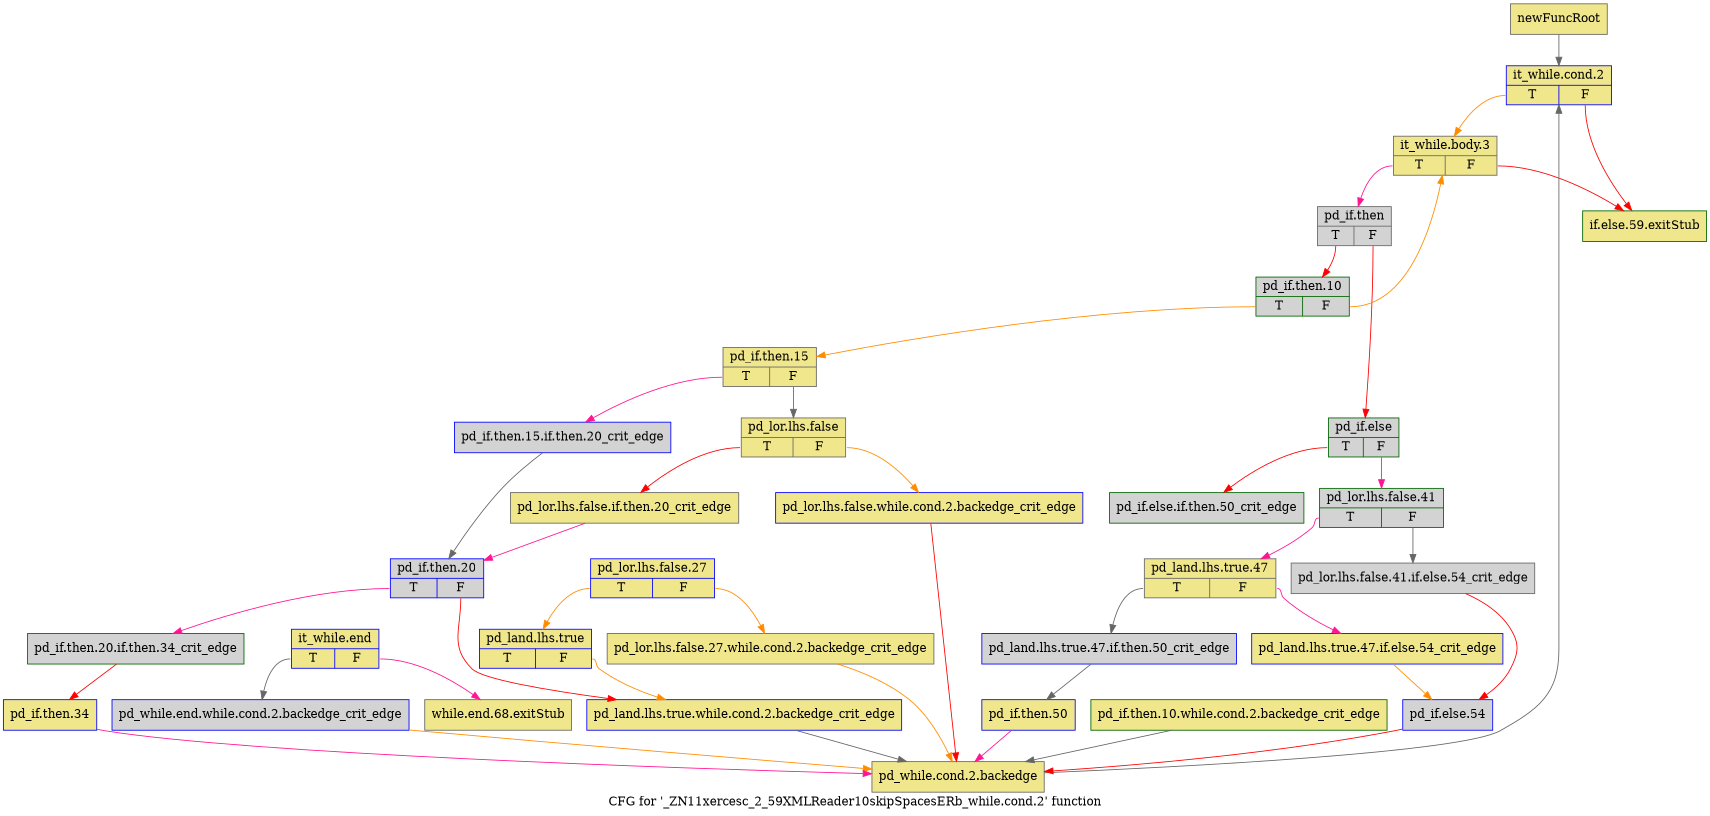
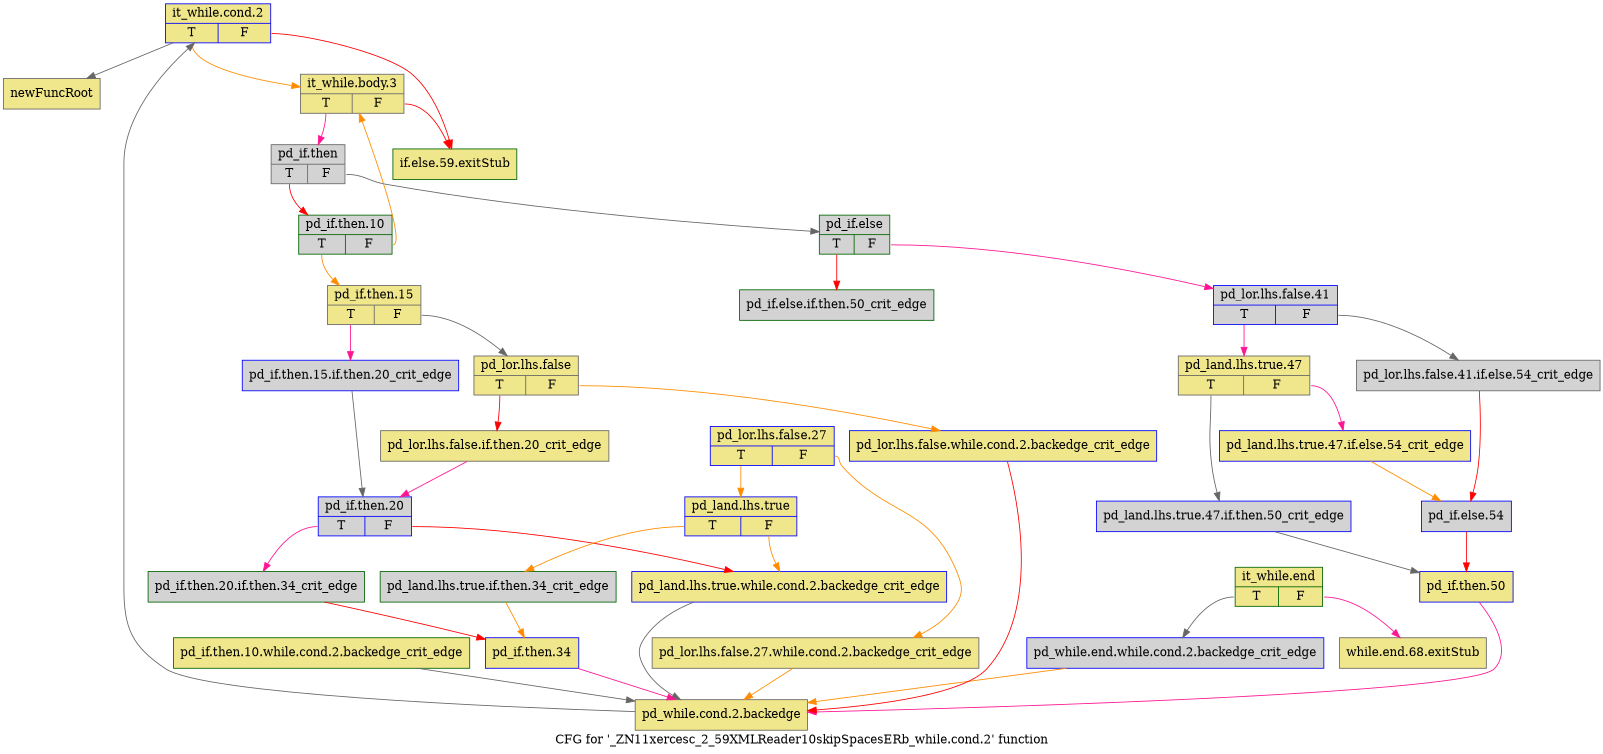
edge "newFuncRoot" -> "it_while.cond.2": reversed
edge "pd_if.then" -> "pd_if.else": color red -> gray40
node "pd_lor.lhs.false.41": color darkgreen -> blue
node "pd_land.lhs.true.if.then.34_crit_edge": added
node "it_while.end": color blue -> darkgreen
edge "pd_if.else.54" -> "pd_while.cond.2.backedge": now "pd_if.else.54" -> "pd_if.then.50"
